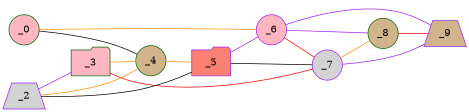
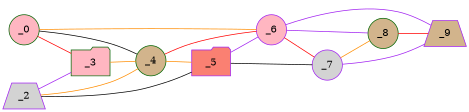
edge "_6" -- "_4": added
edge "_3" -- "_7": now "_3" -- "_0"
